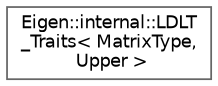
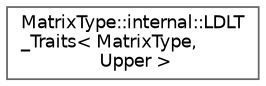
node "Eigen::internal::LDLT _Traits< MatrixType, Upper >": label "Eigen::internal::LDLT _Traits< MatrixType, Upper >" -> "MatrixType::internal::LDLT _Traits< MatrixType, Upper >"
